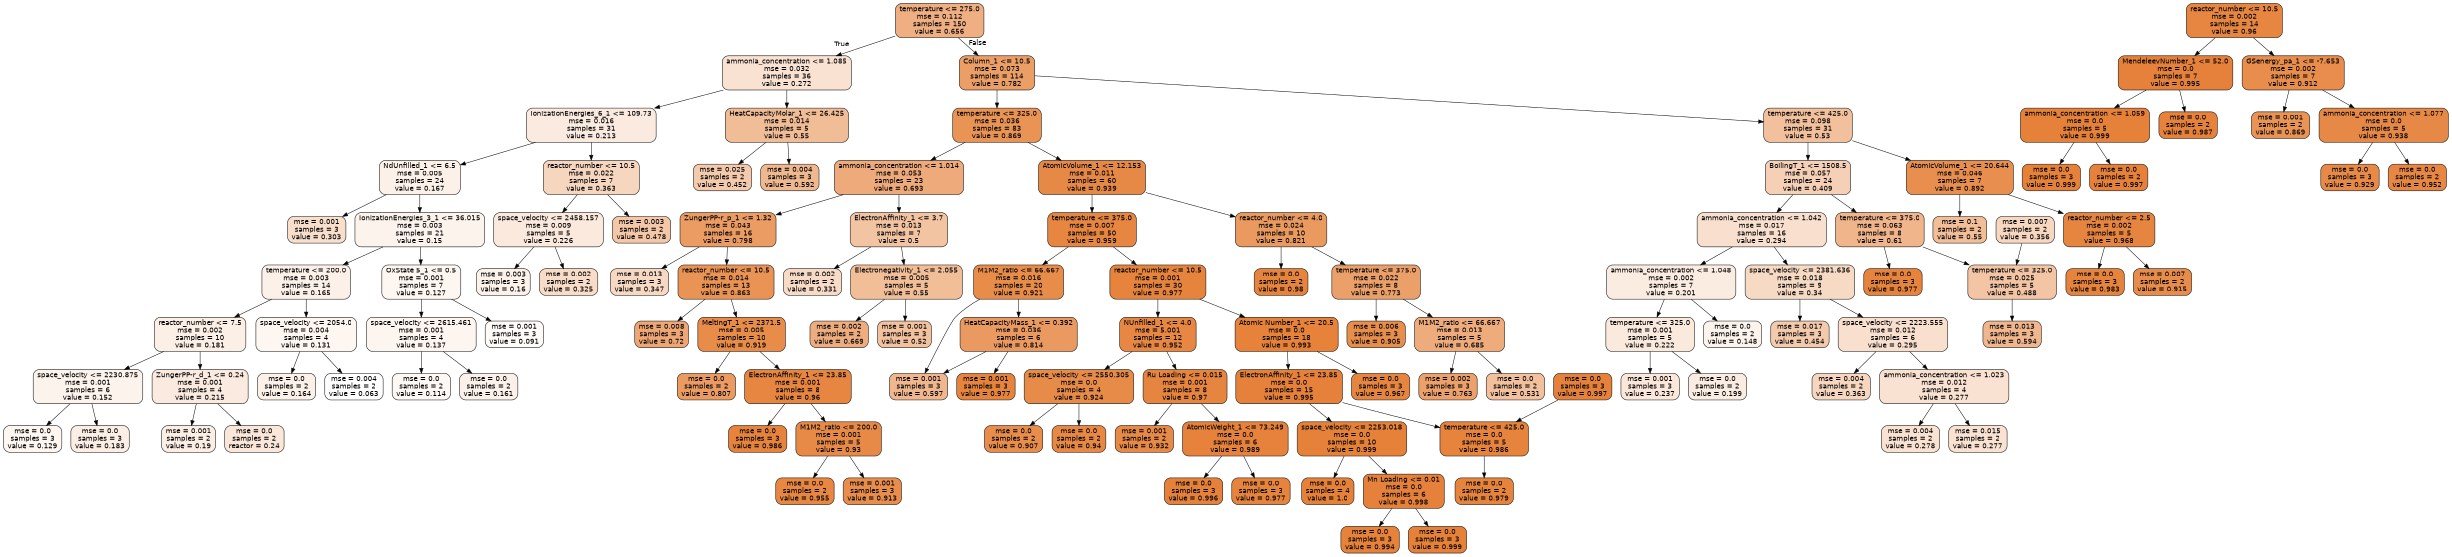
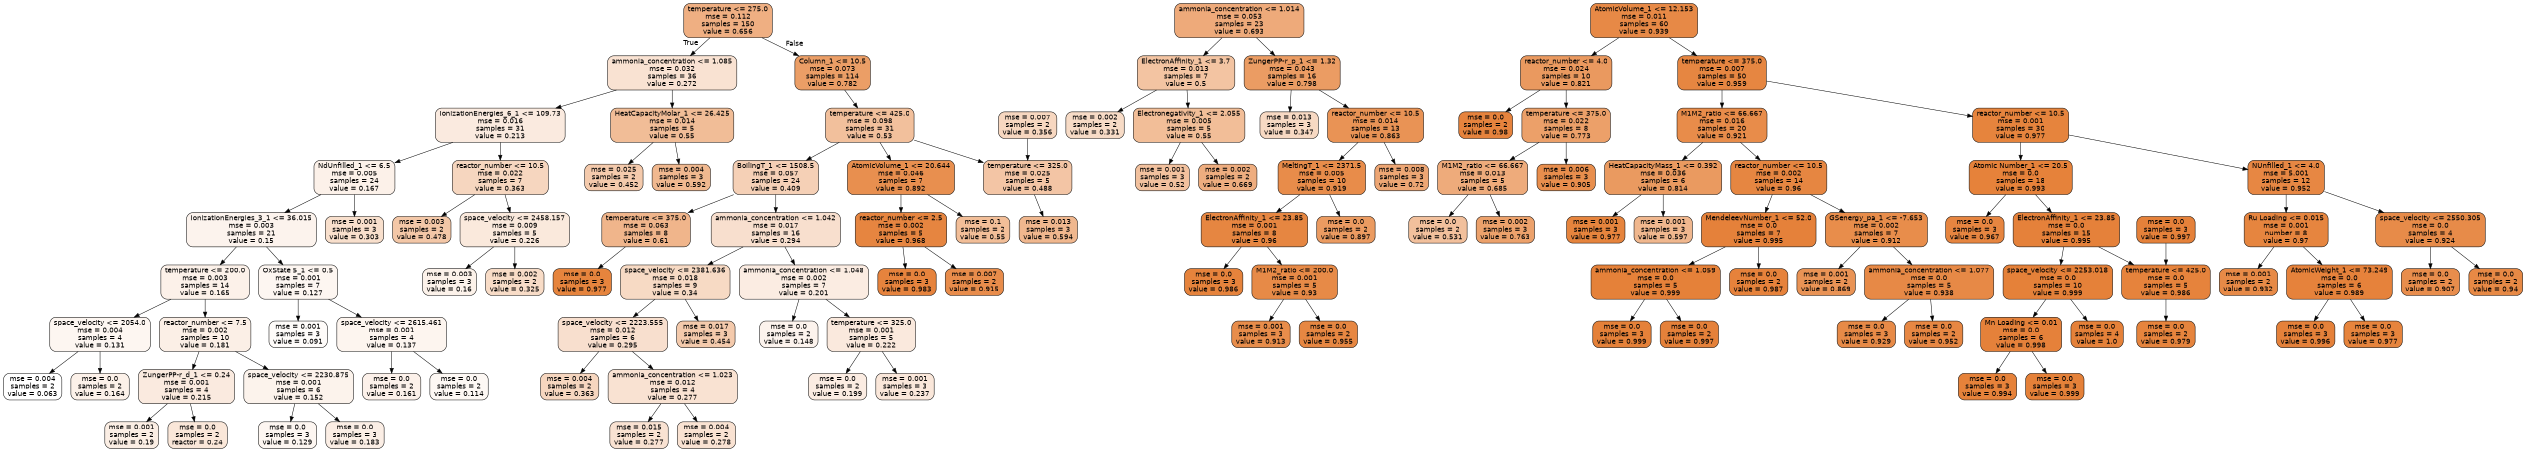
node "temperature <= 325.0 mse = 0.036 samples = 83 value = 0.869": removed
edge "temperature <= 375.0 mse = 0.063 samples = 8 value = 0.61" -> "temperature <= 325.0 mse = 0.025 samples = 5 value = 0.488": now "temperature <= 425.0 mse = 0.098 samples = 31 value = 0.53" -> "temperature <= 325.0 mse = 0.025 samples = 5 value = 0.488"
edge "M1M2_ratio <= 66.667 mse = 0.016 samples = 20 value = 0.921" -> "mse = 0.001 samples = 3 value = 0.597": now "M1M2_ratio <= 66.667 mse = 0.016 samples = 20 value = 0.921" -> "reactor_number <= 10.5 mse = 0.002 samples = 14 value = 0.96"
node "mse = 0.0 samples = 2 value = 0.807": label "mse = 0.0 samples = 2 value = 0.807" -> "mse = 0.0 samples = 2 value = 0.897"
node "Ru Loading <= 0.015 mse = 0.001 samples = 8 value = 0.97": label "Ru Loading <= 0.015 mse = 0.001 samples = 8 value = 0.97" -> "Ru Loading <= 0.015 mse = 0.001 number = 8 value = 0.97"
